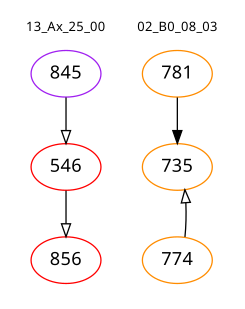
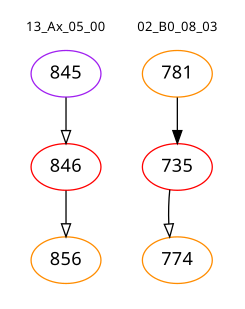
cluster "13_Ax_25_00": label "13_Ax_25_00" -> "13_Ax_05_00"
node "546": label "546" -> "846"
node "735": color darkorange -> red
edge "774" -> "735": reversed
node "856": color red -> darkorange
